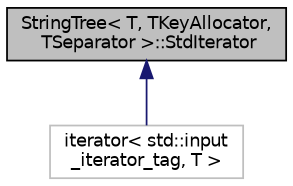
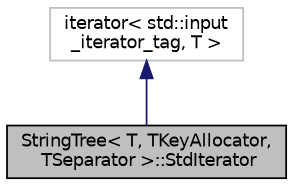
edge "iterator< std::input _iterator_tag, T >" -> "StringTree< T, TKeyAllocator, TSeparator >::StdIterator": reversed
